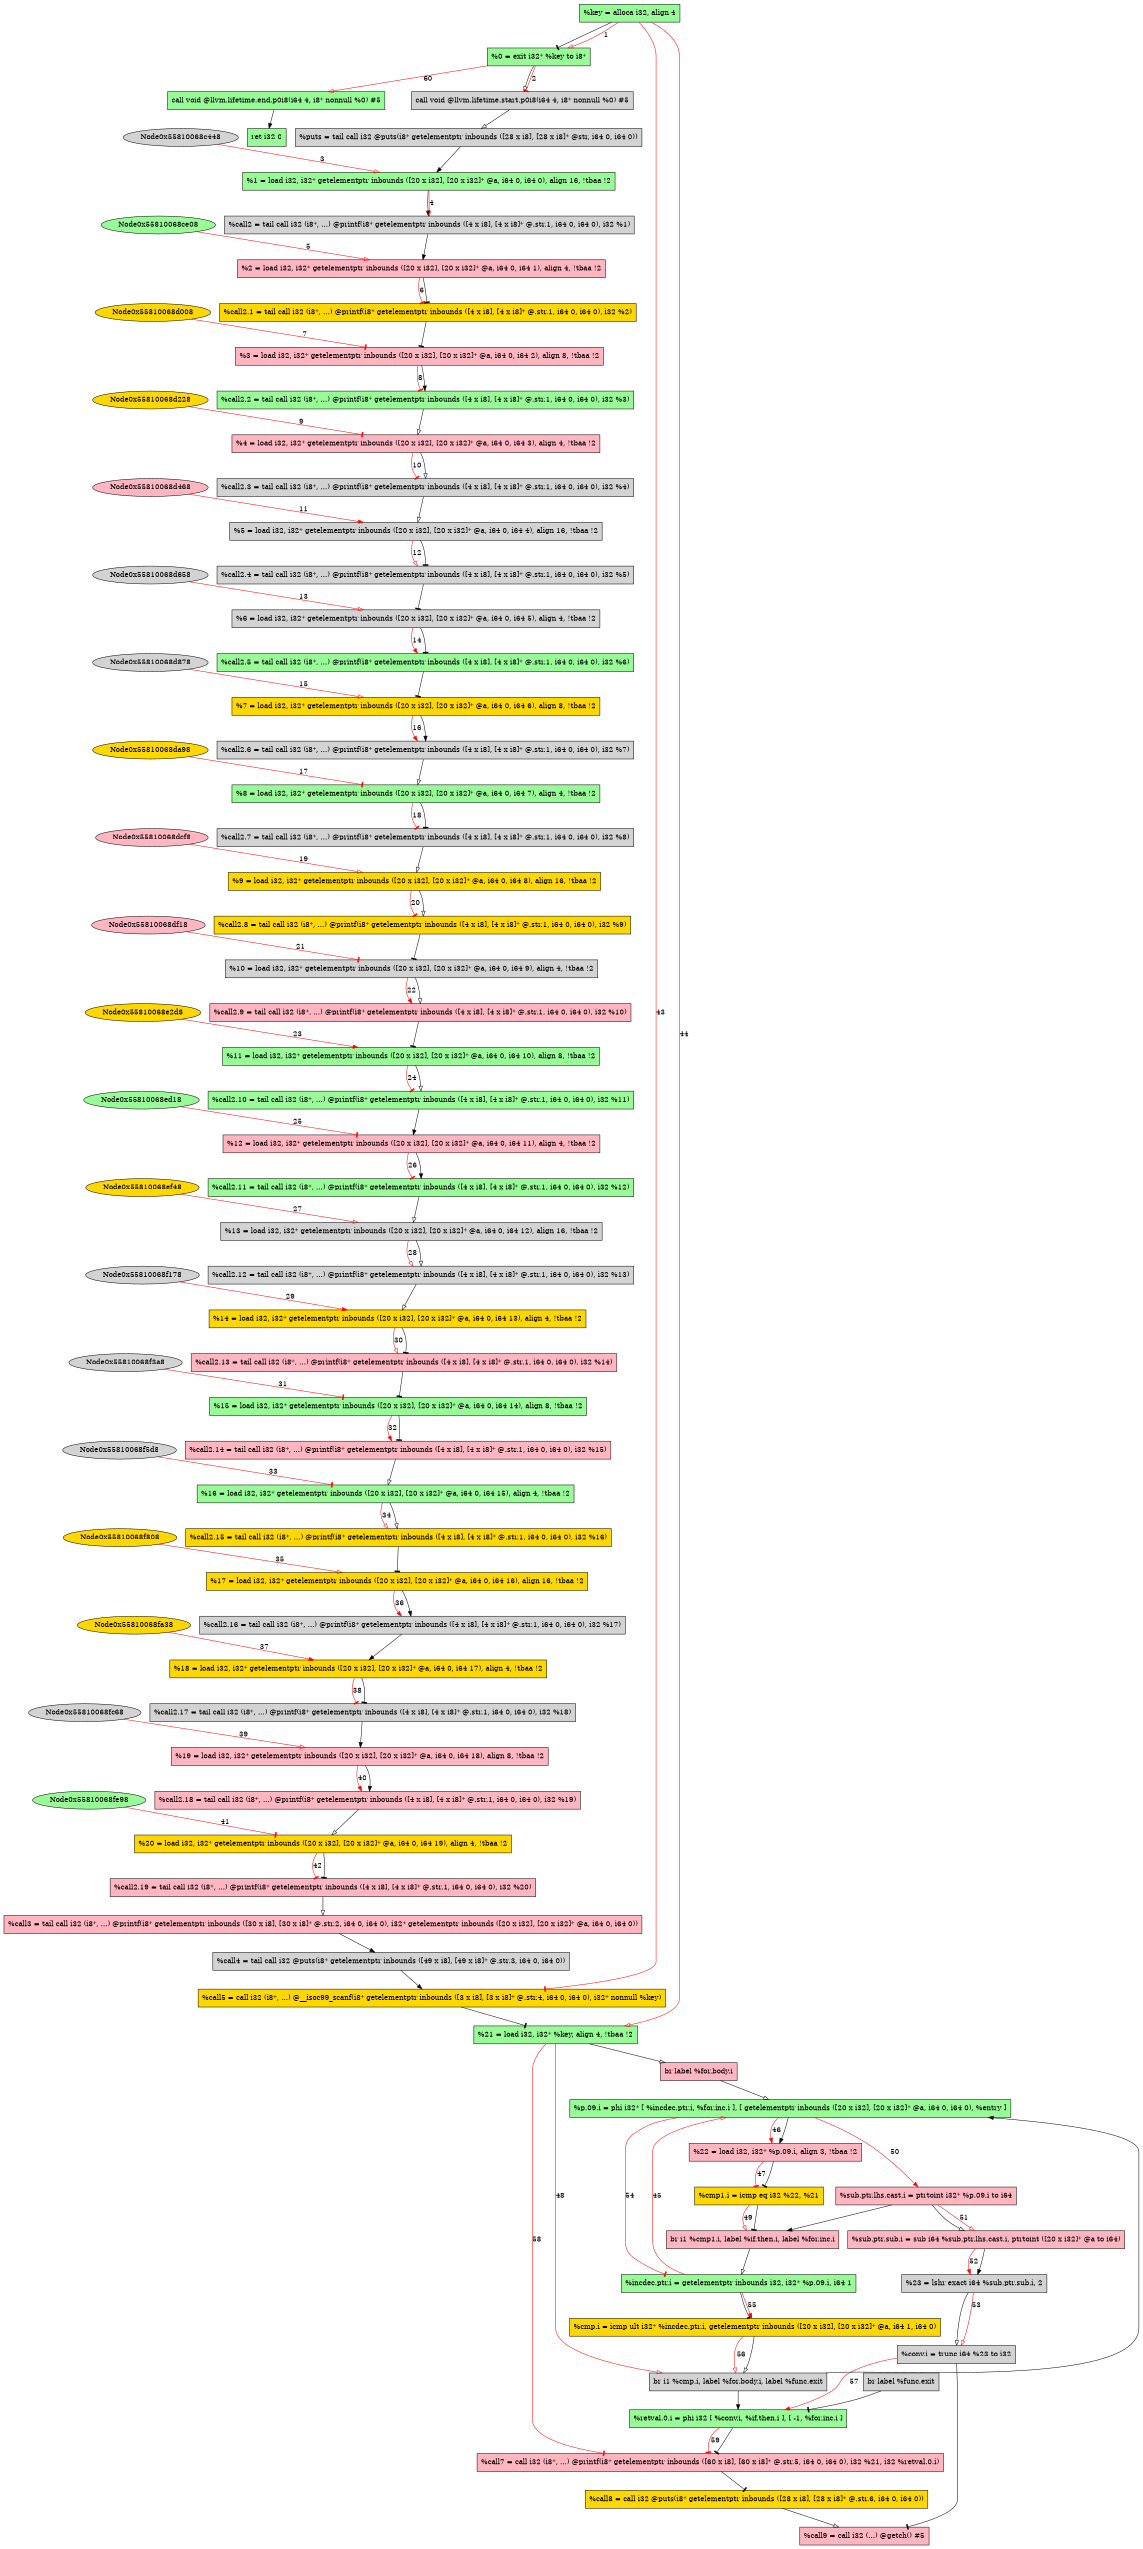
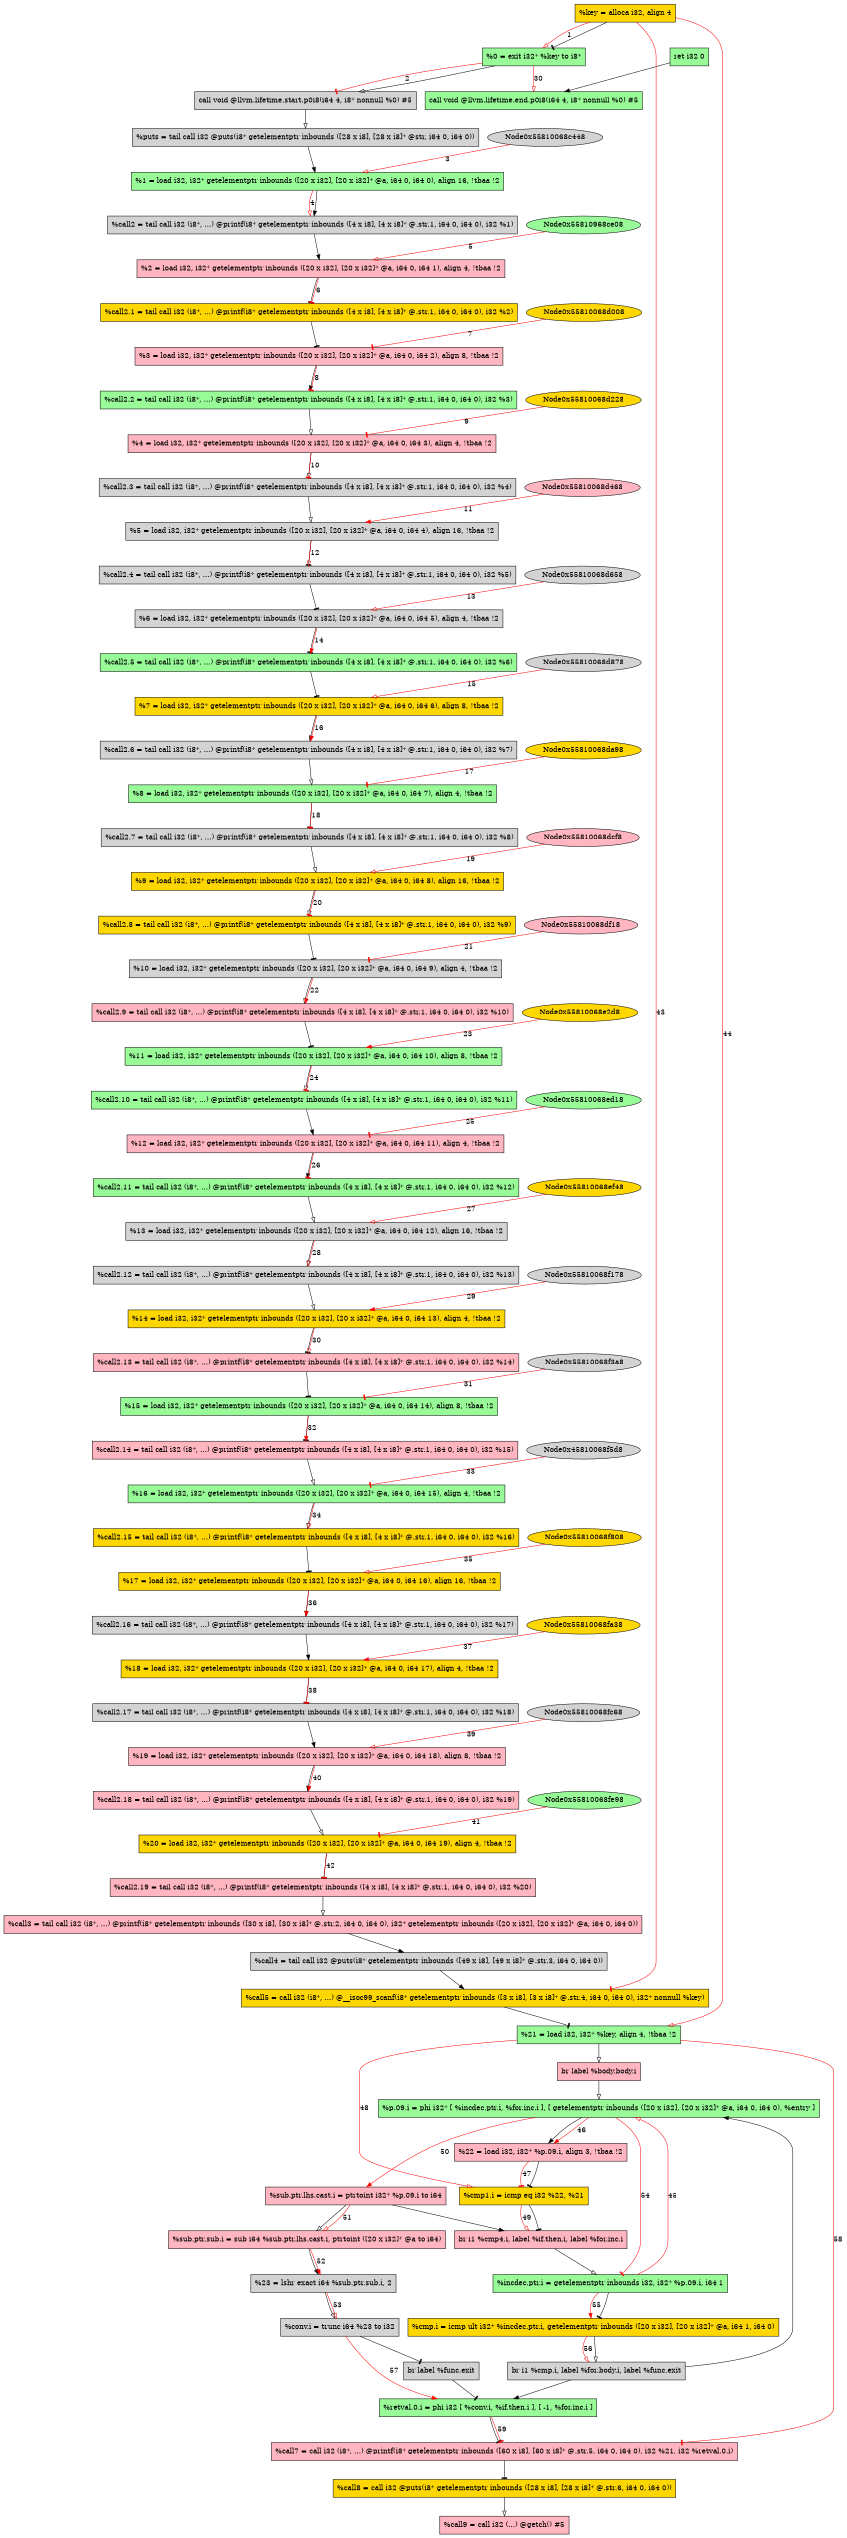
node "%key = alloca i32, align 4": fillcolor palegreen -> gold
edge "%0 = exit i32* %key to i8*" -> "call void @llvm.lifetime.end.p0i8(i64 4, i8* nonnull %0) #5": label "60" -> "30"
edge "call void @llvm.lifetime.end.p0i8(i64 4, i8* nonnull %0) #5" -> "ret i32 0": reversed
node "Node0x55810068ce08": label "Node0x55810068ce08" -> "Node0x55810968ce08"
node "Node0x55810068f5d8": label "Node0x55810068f5d8" -> "Node0x45810068f5d8"
node "br label %for.body.i": label "br label %for.body.i" -> "br label %body.body.i"
node "br i1 %cmp1.i, label %if.then.i, label %for.inc.i": label "br i1 %cmp1.i, label %if.then.i, label %for.inc.i" -> "br i1 %cmp4.i, label %if.then.i, label %for.inc.i"
edge "%21 = load i32, i32* %key, align 4, !tbaa !2" -> "br i1 %cmp.i, label %for.body.i, label %func.exit": now "%21 = load i32, i32* %key, align 4, !tbaa !2" -> "%cmp1.i = icmp eq i32 %22, %21"
edge "%conv.i = trunc i64 %23 to i32" -> "%call9 = call i32 (...) @getch() #5": now "%conv.i = trunc i64 %23 to i32" -> "br label %func.exit"
